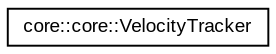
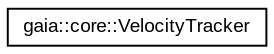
node "core::core::VelocityTracker": label "core::core::VelocityTracker" -> "gaia::core::VelocityTracker"
